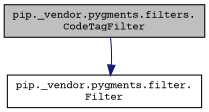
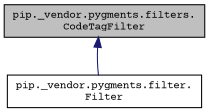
edge "pip._vendor.pygments.filters. CodeTagFilter" -> "pip._vendor.pygments.filter. Filter": reversed
